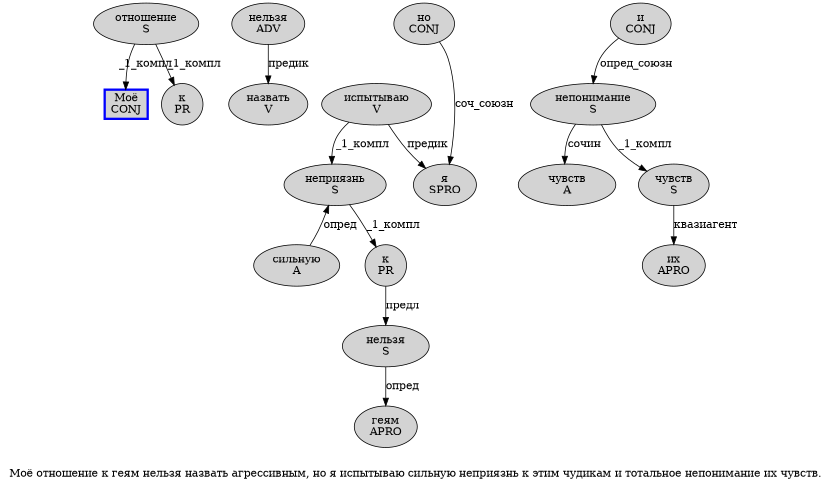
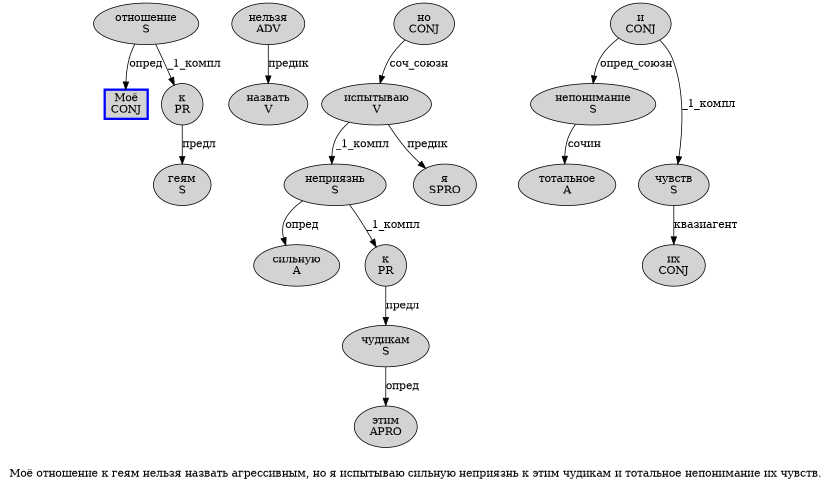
edge "отношение S" -> "Моё CONJ": label "_1_компл" -> "опред"
edge "но CONJ" -> "я SPRO": now "но CONJ" -> "испытываю V"
edge "непонимание S" -> "чувств S": now "и CONJ" -> "чувств S"
node "геям S": added
node "чувств A": label "чувств A" -> "тотальное A"
edge "сильную A" -> "неприязнь S": reversed
node "их APRO": label "их APRO" -> "их CONJ"
node "нельзя S": label "нельзя S" -> "чудикам S"
node "геям APRO": label "геям APRO" -> "этим APRO"
